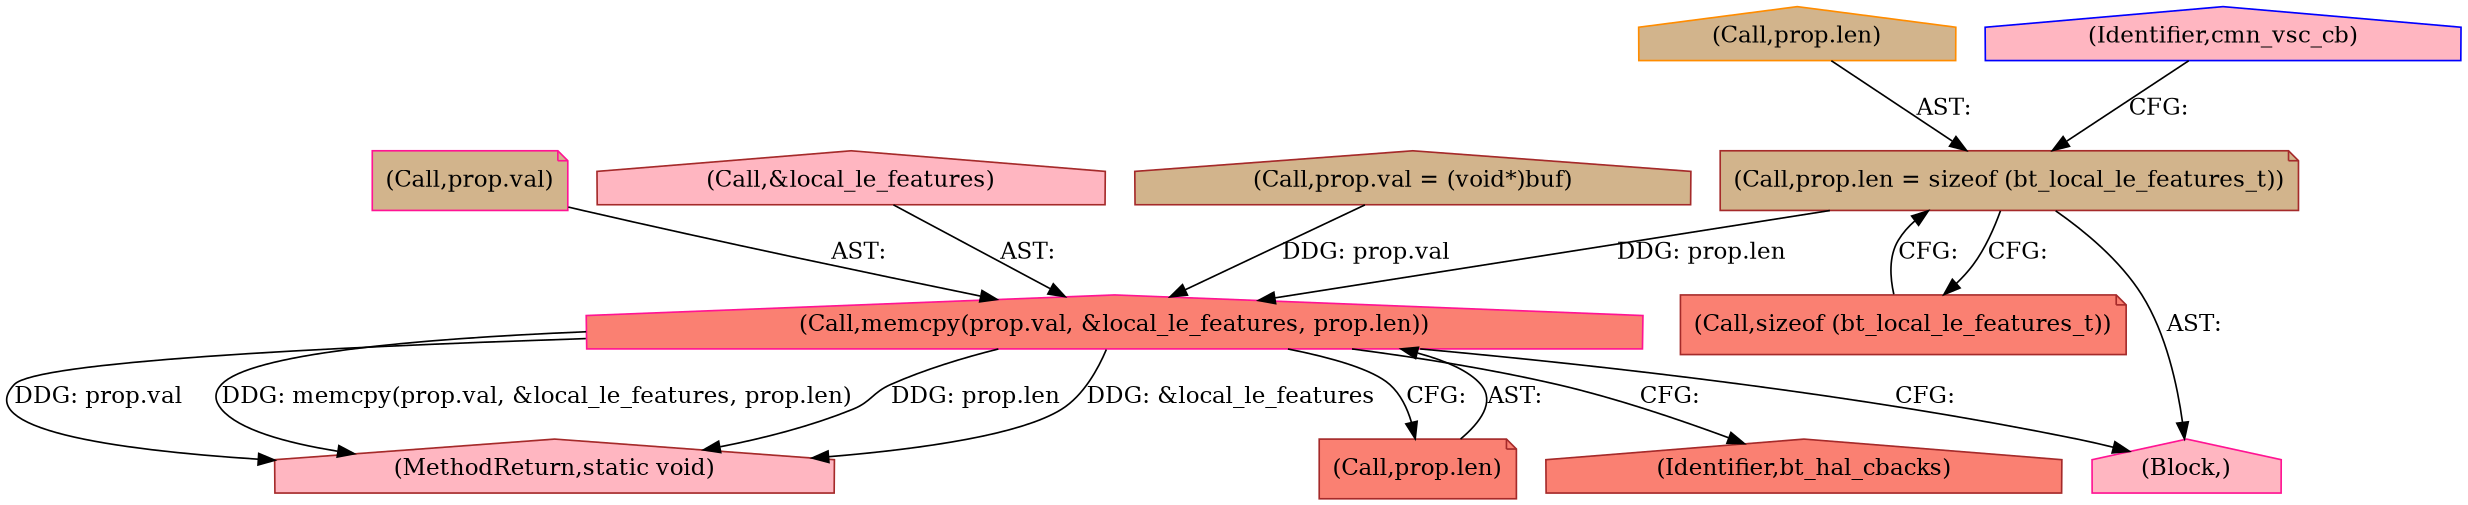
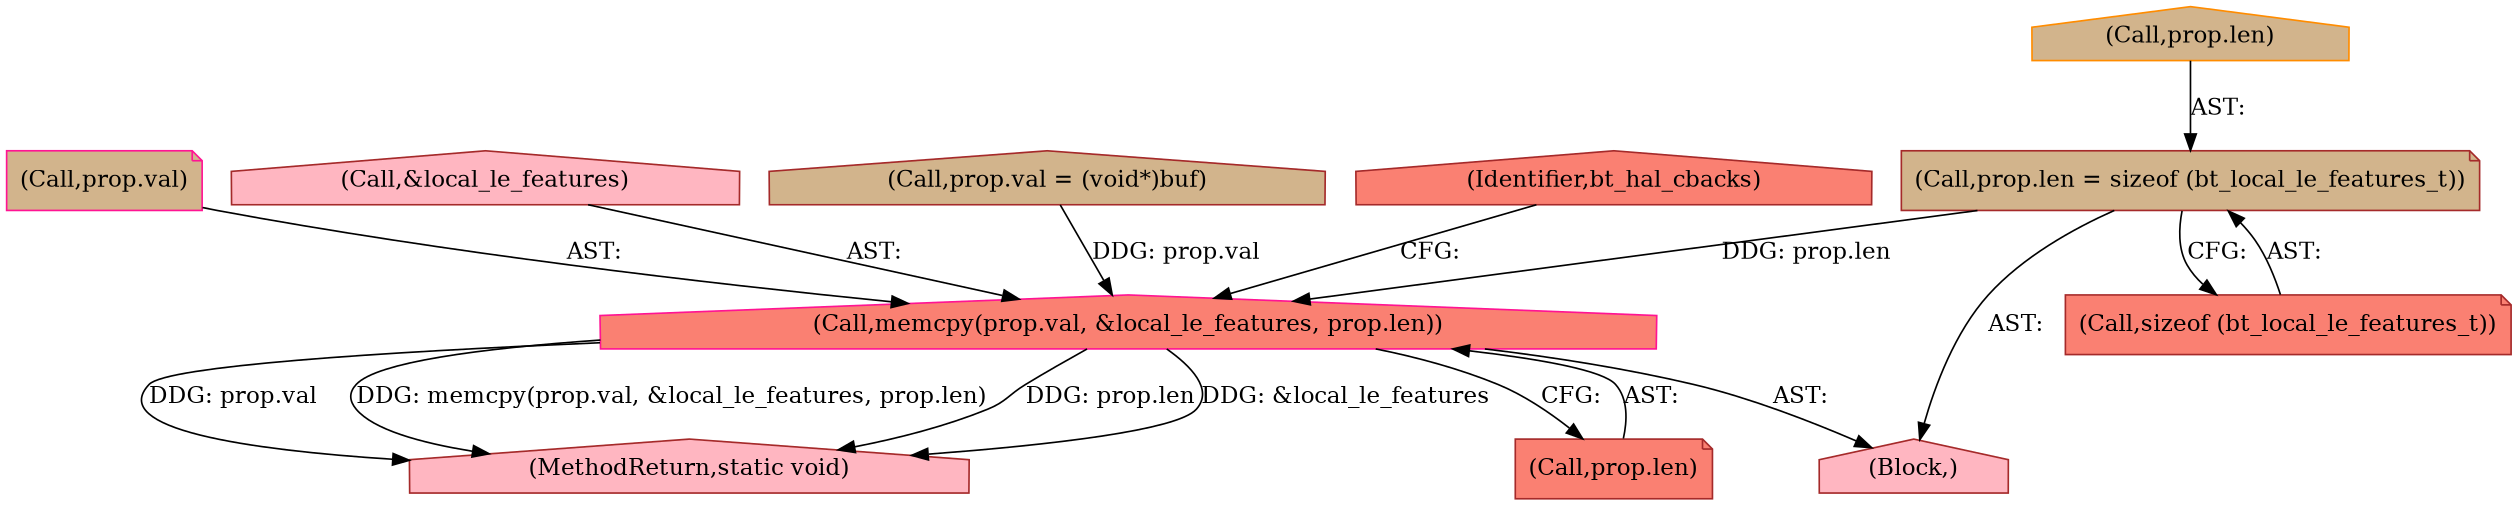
node "(Identifier,cmn_vsc_cb)": removed
edge "(Call,sizeof (bt_local_le_features_t))" -> "(Call,prop.len = sizeof (bt_local_le_features_t))": label "CFG: " -> "AST: "
edge "(Call,memcpy(prop.val, &local_le_features, prop.len))" -> "(Identifier,bt_hal_cbacks)": reversed
edge "(Call,memcpy(prop.val, &local_le_features, prop.len))" -> "(Block,)": label "CFG: " -> "AST: "
node "(Block,)": color deeppink -> brown
